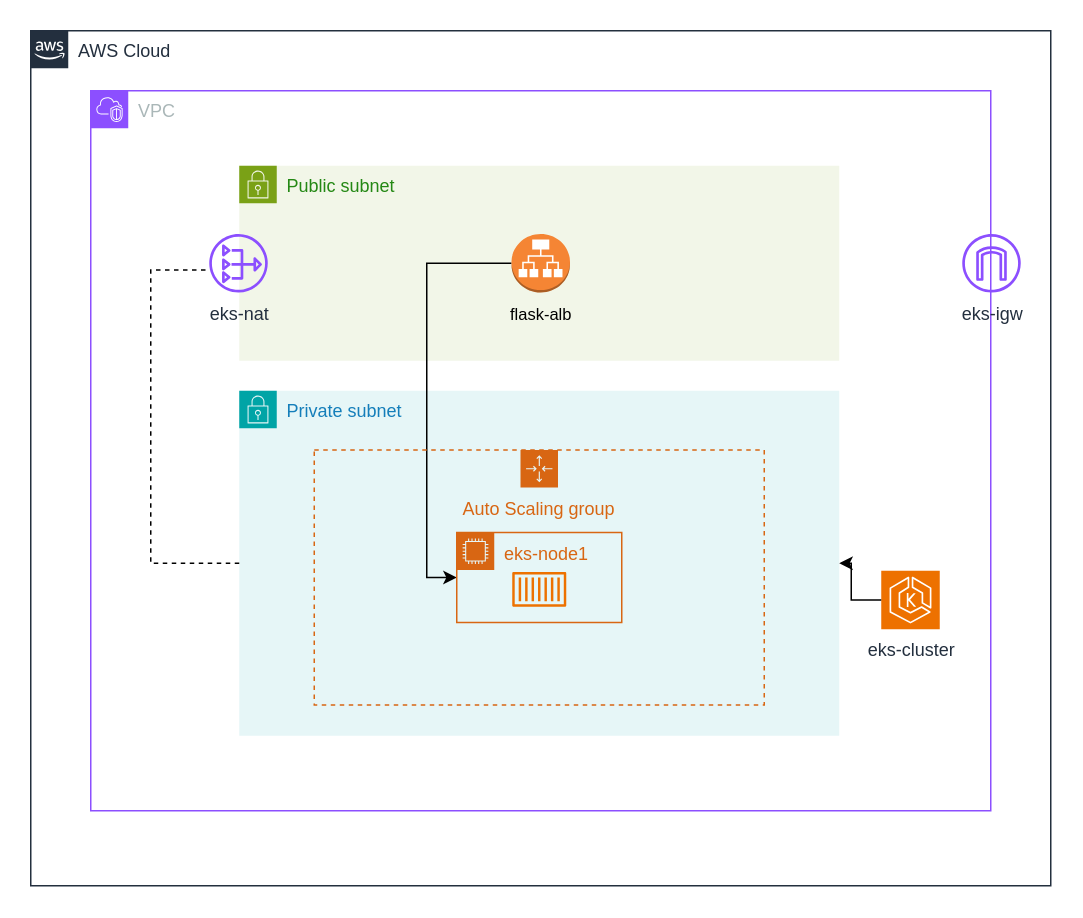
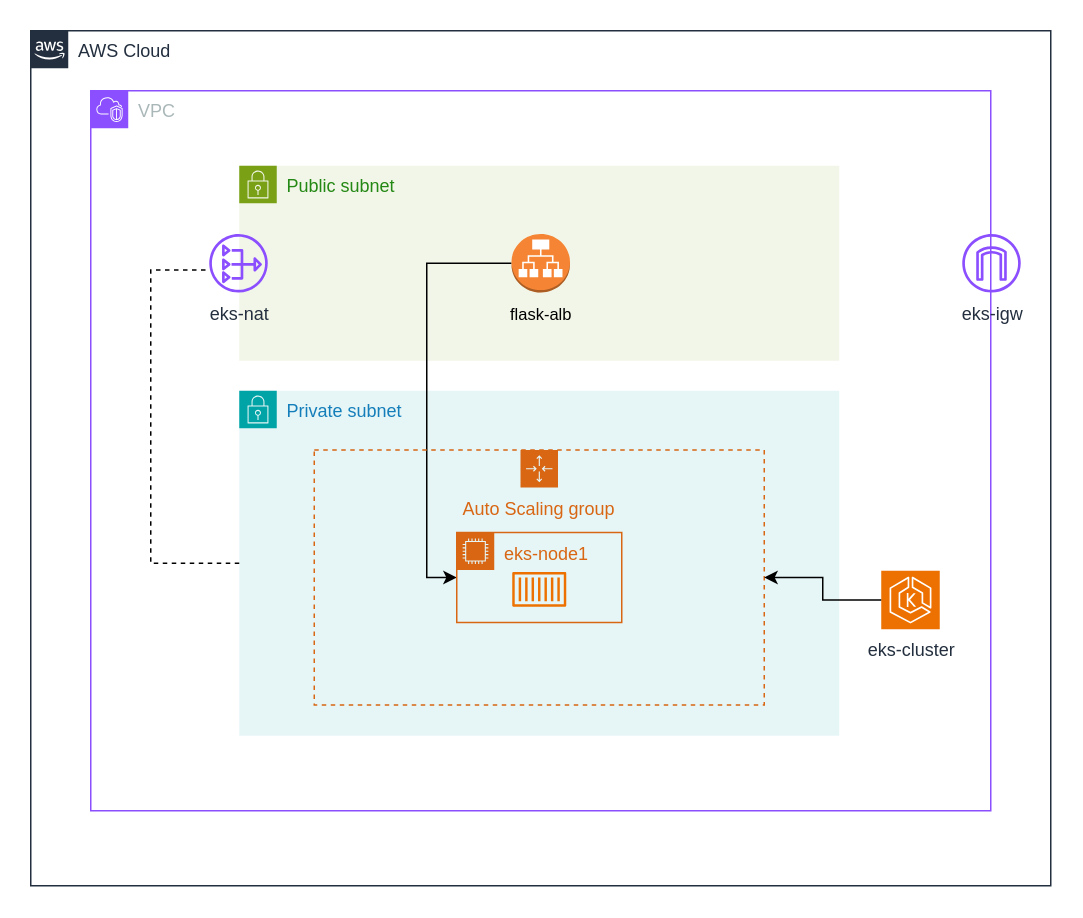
edge "eks-cluster" -> "Private subnet": now "eks-cluster" -> "Auto Scaling group"
